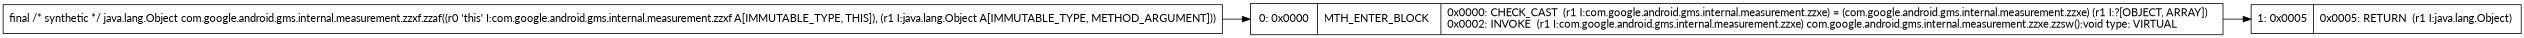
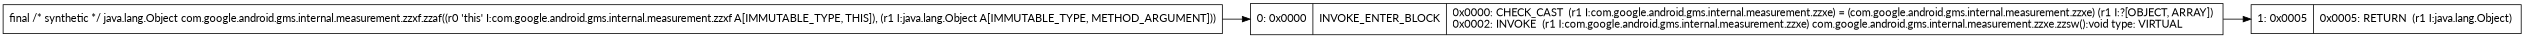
node "0: 0x0000": text "MTH_ENTER_BLOCK" -> "INVOKE_ENTER_BLOCK"
